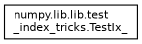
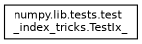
node "numpy.lib.lib.test _index_tricks.TestIx_": label "numpy.lib.lib.test _index_tricks.TestIx_" -> "numpy.lib.tests.test _index_tricks.TestIx_"
